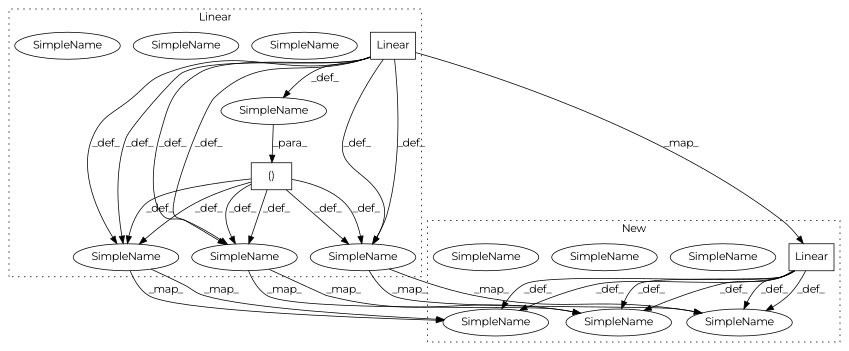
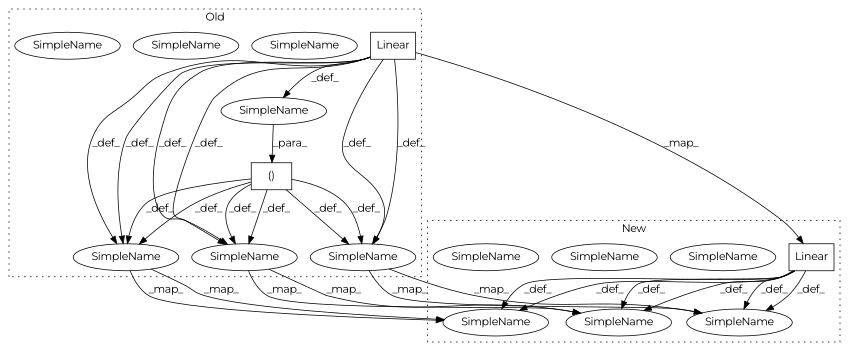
cluster "Linear": label "Linear" -> "Old"
